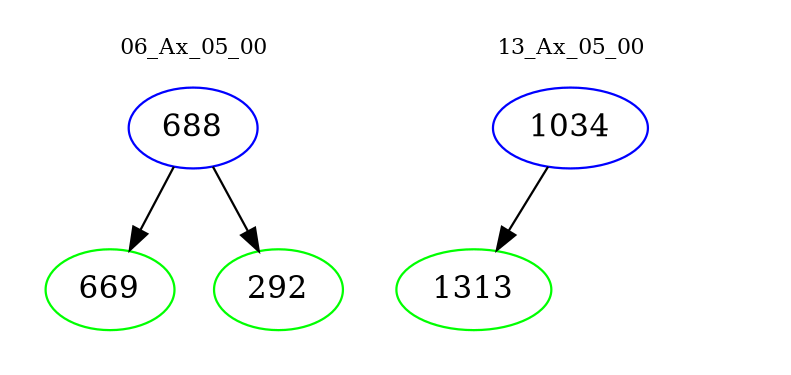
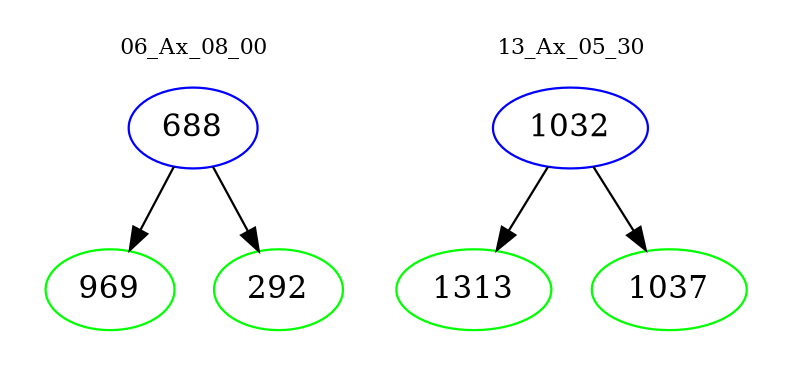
cluster "06_Ax_05_00": label "06_Ax_05_00" -> "06_Ax_08_00"
cluster "13_Ax_05_00": label "13_Ax_05_00" -> "13_Ax_05_30"
node "1034": label "1034" -> "1032"
node "669": label "669" -> "969"
node "1037": added
